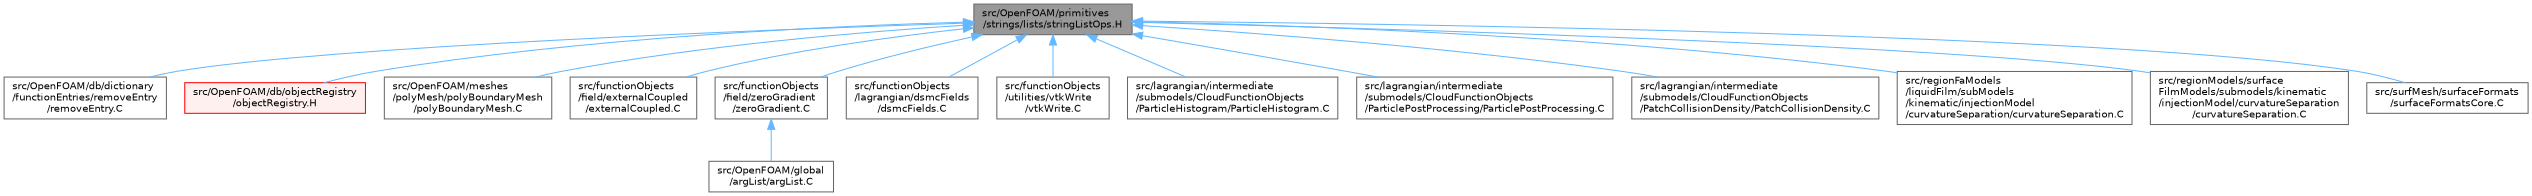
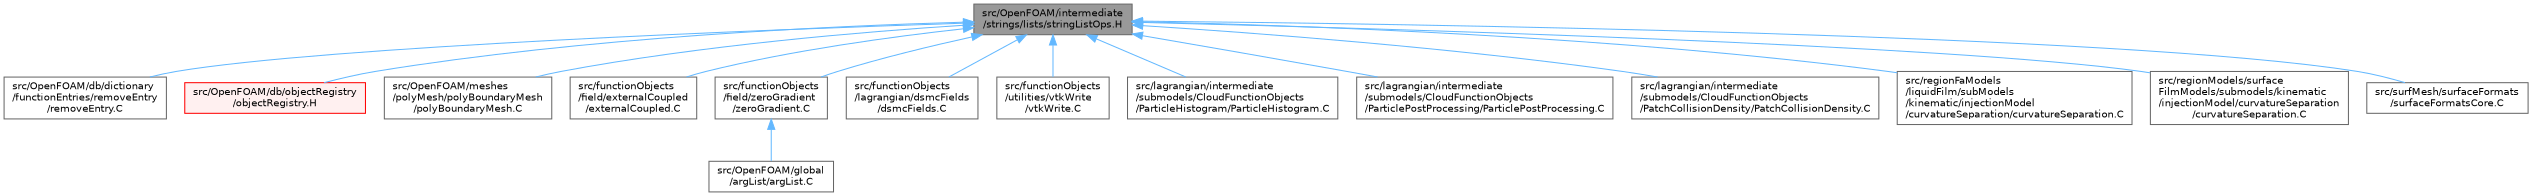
node "src/OpenFOAM/primitives /strings/lists/stringListOps.H": label "src/OpenFOAM/primitives /strings/lists/stringListOps.H" -> "src/OpenFOAM/intermediate /strings/lists/stringListOps.H"
